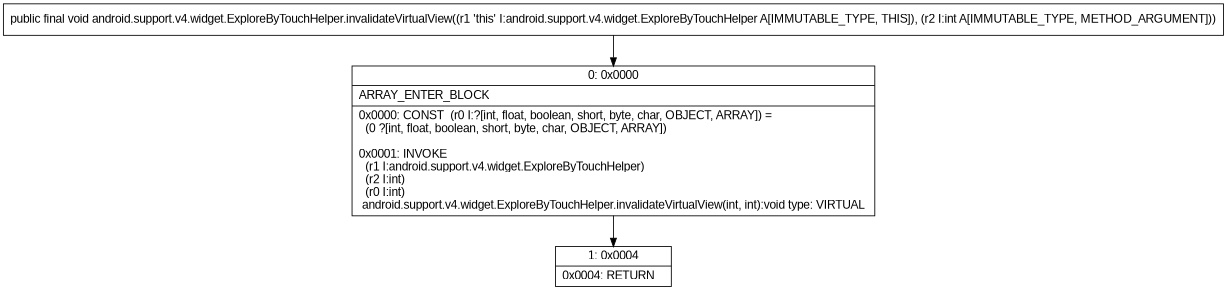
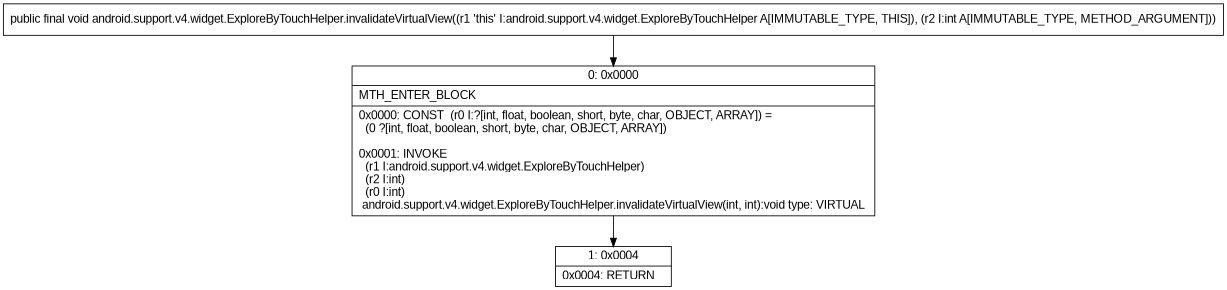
node "0: 0x0000": text "ARRAY_ENTER_BLOCK" -> "MTH_ENTER_BLOCK"
